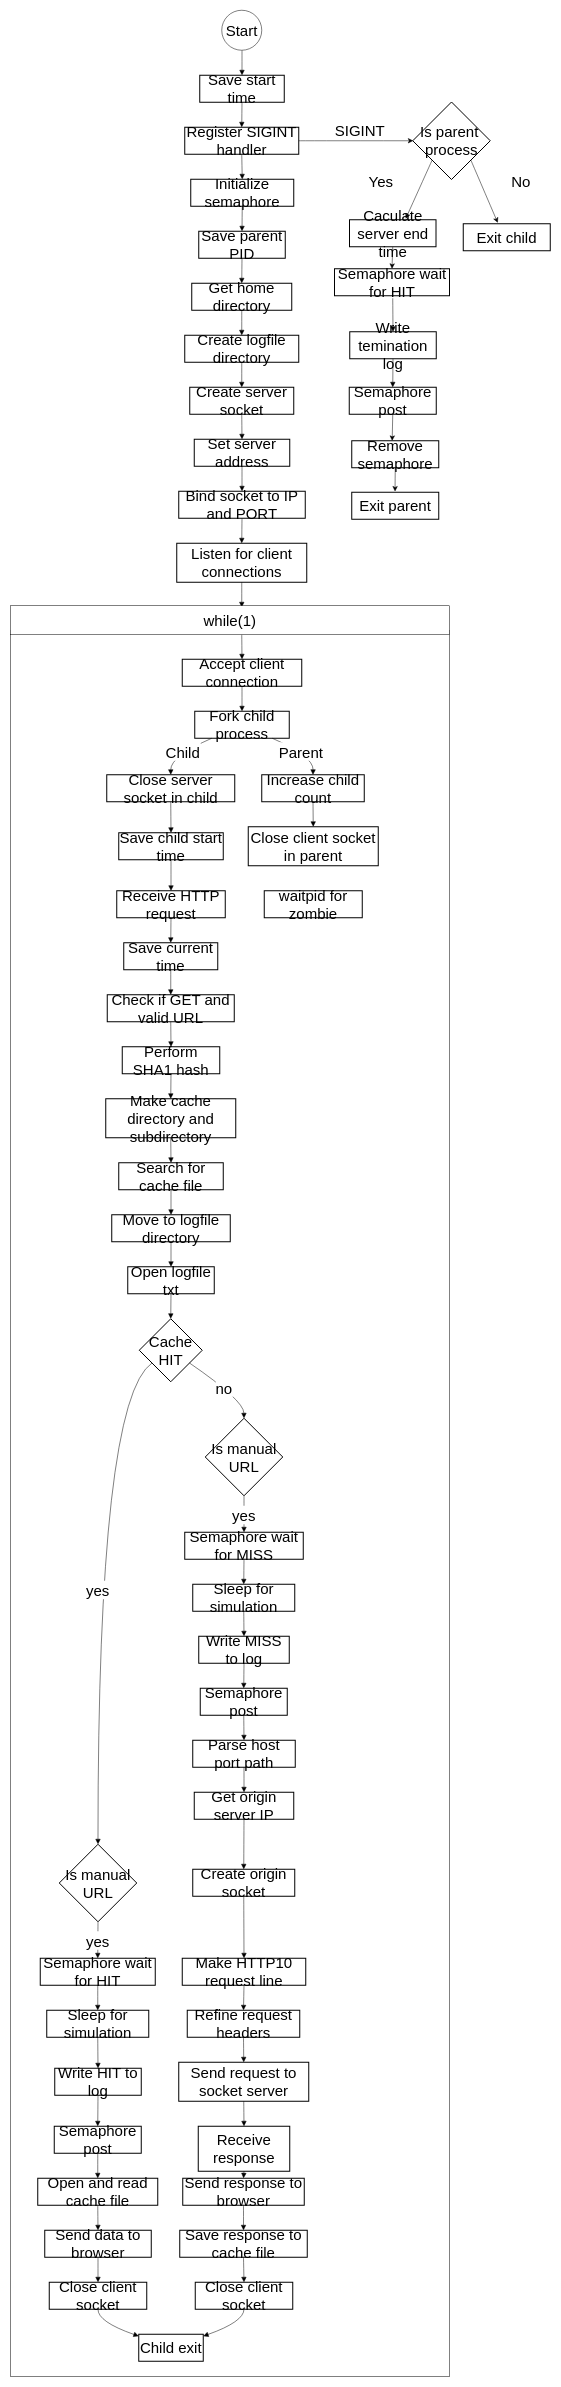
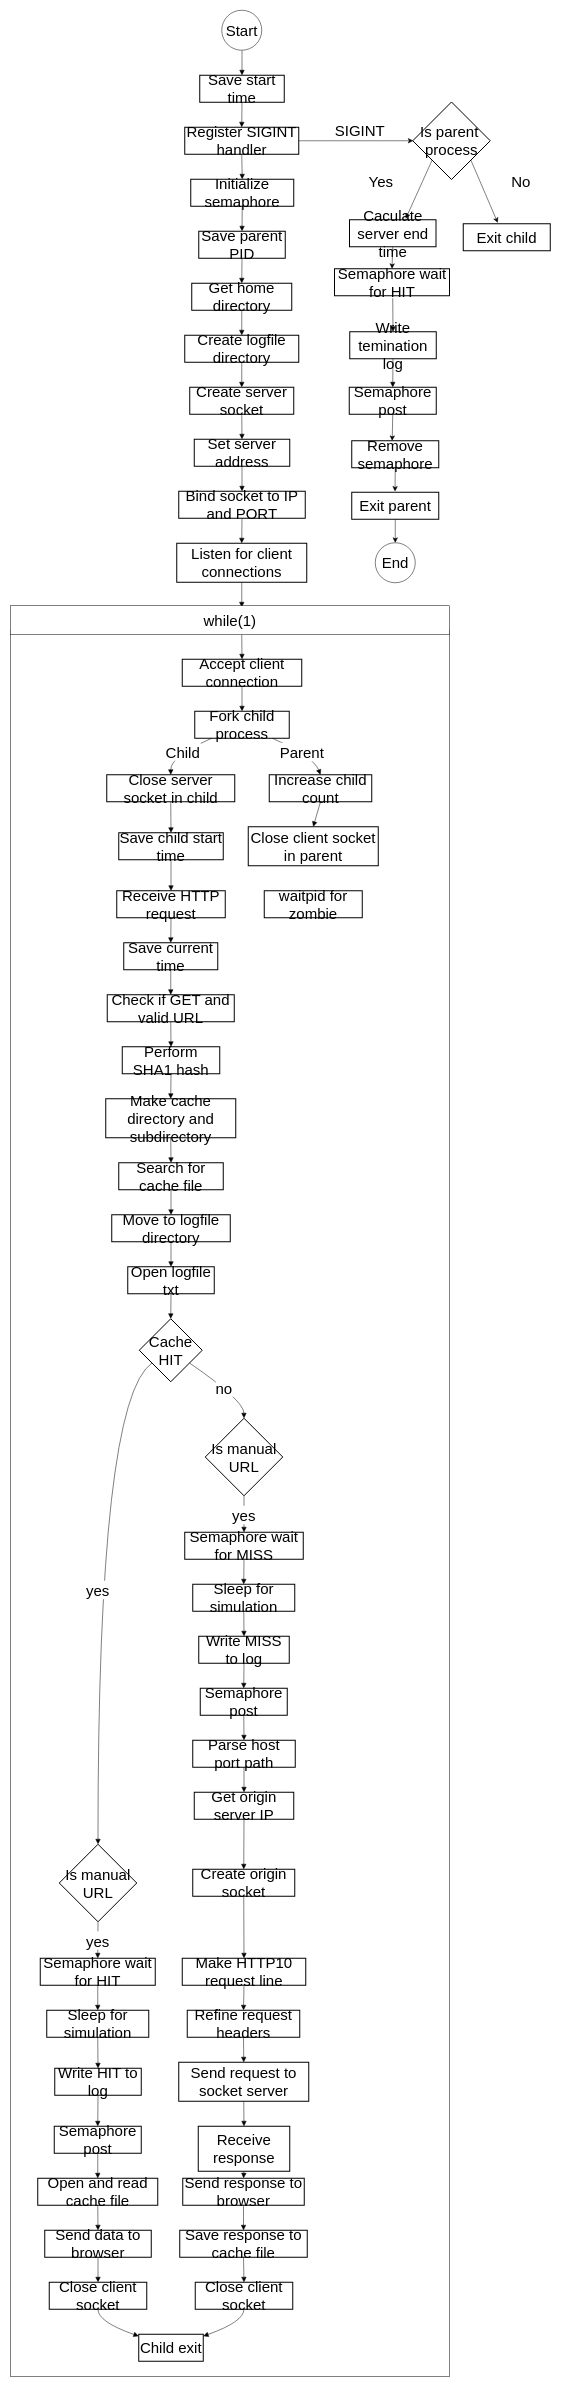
edge "Exit parent" -> "End": added
node "End": added
node "Increase child count": moved (313, 788) -> (321, 788)
